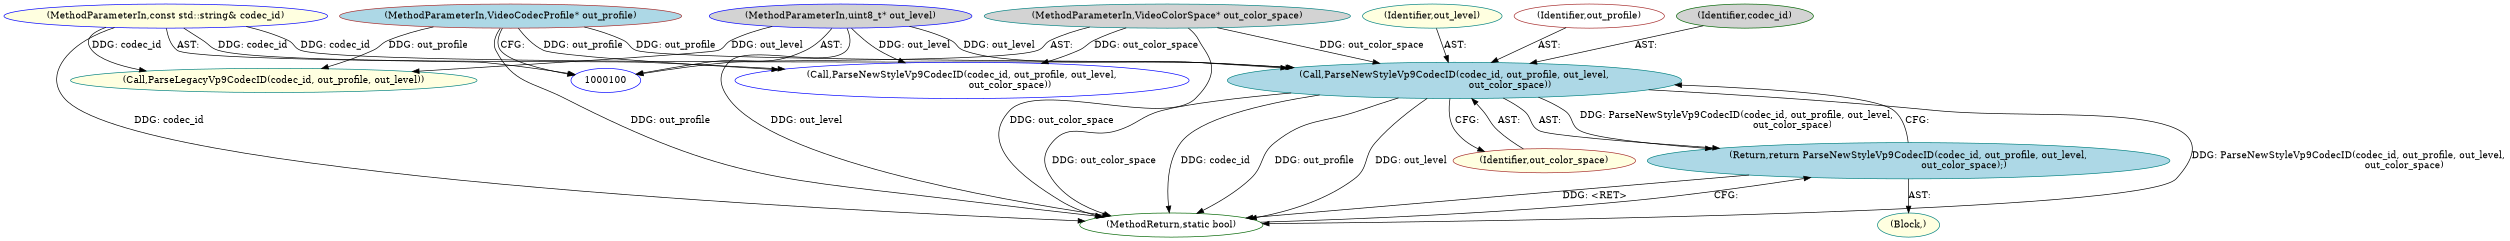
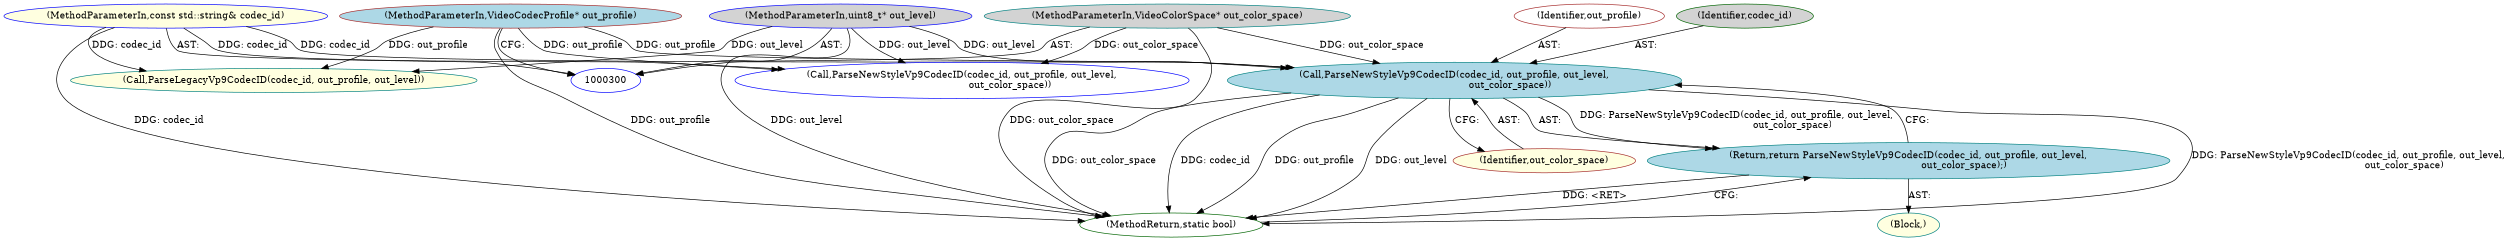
node "(Identifier,out_level)": removed
node "1000100": label "1000100" -> "1000300"
